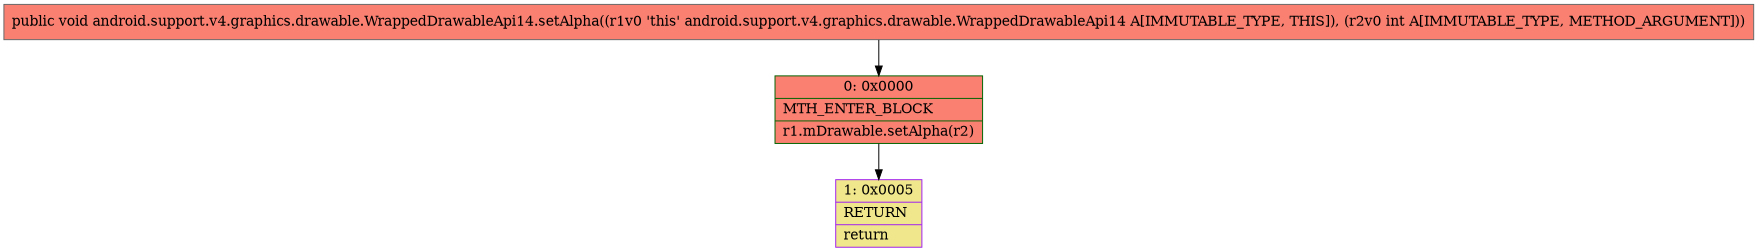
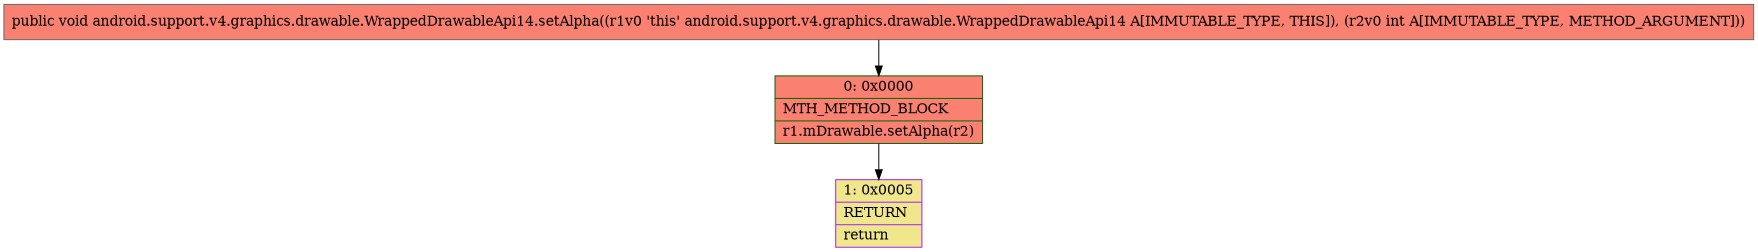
node "0: 0x0000": text "MTH_ENTER_BLOCK" -> "MTH_METHOD_BLOCK"
